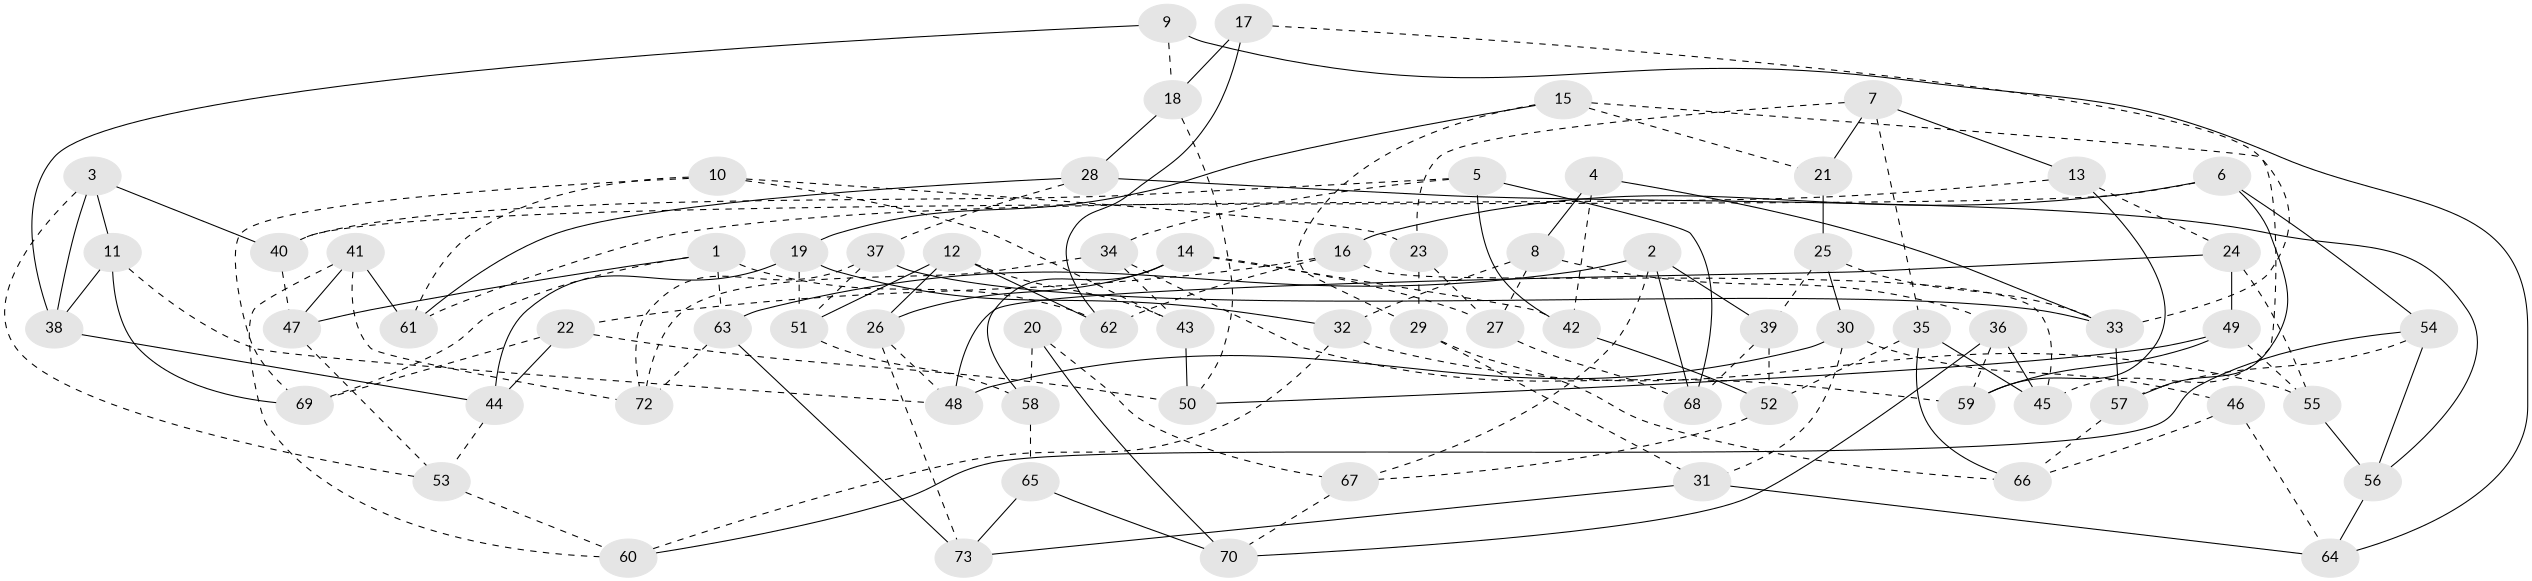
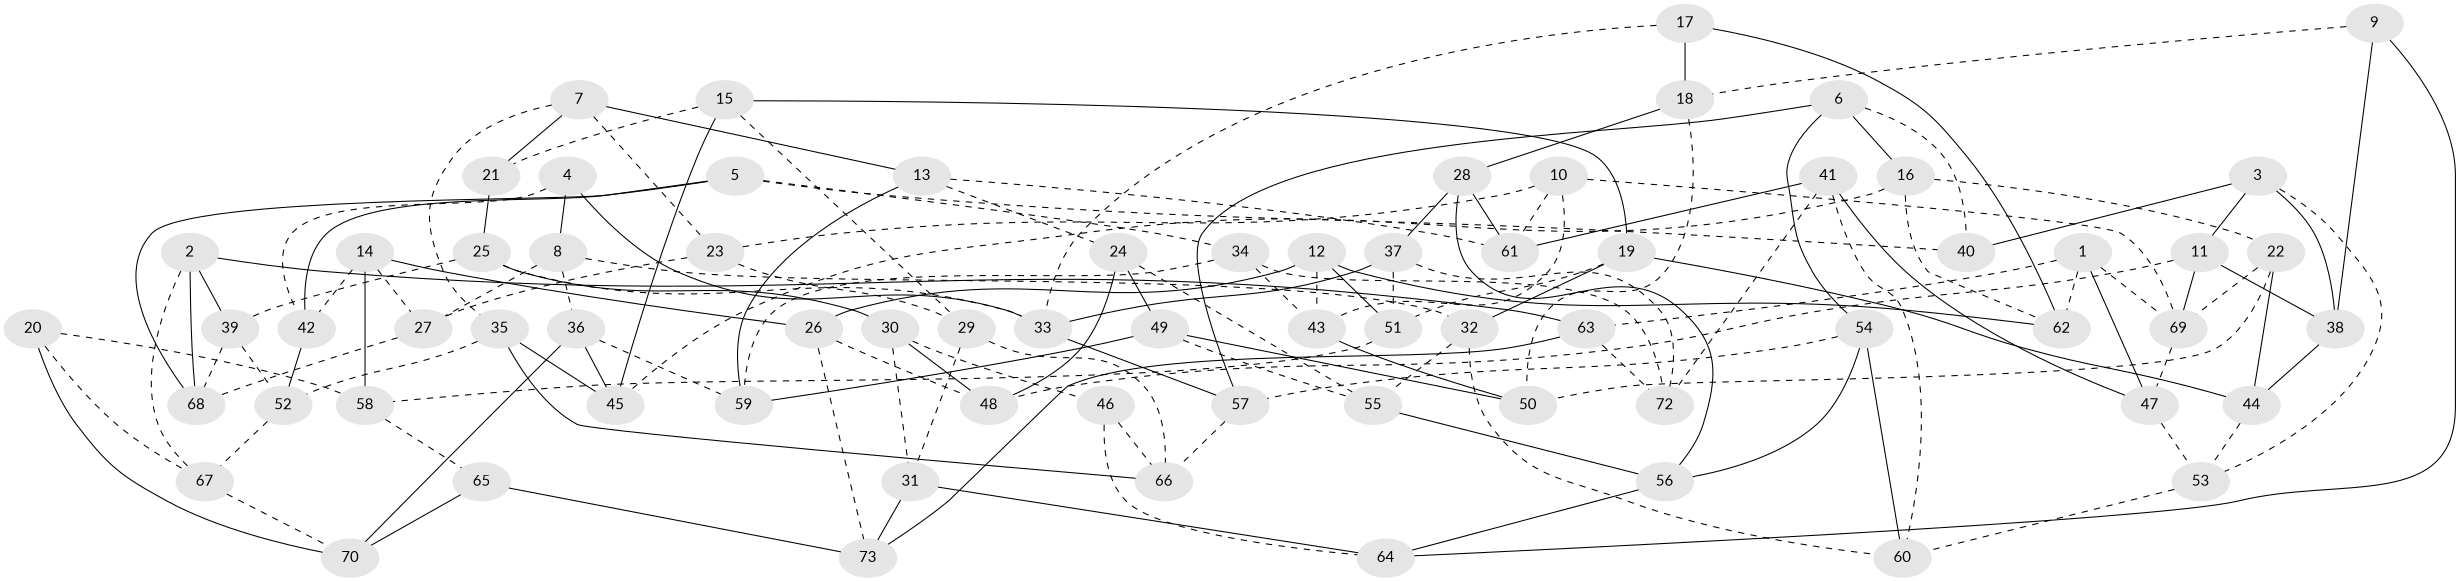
edge "15" -- "45": style dashed -> solid
edge "28" -- "37": style dashed -> solid
edge "40" -- "47": now "69" -- "47"
